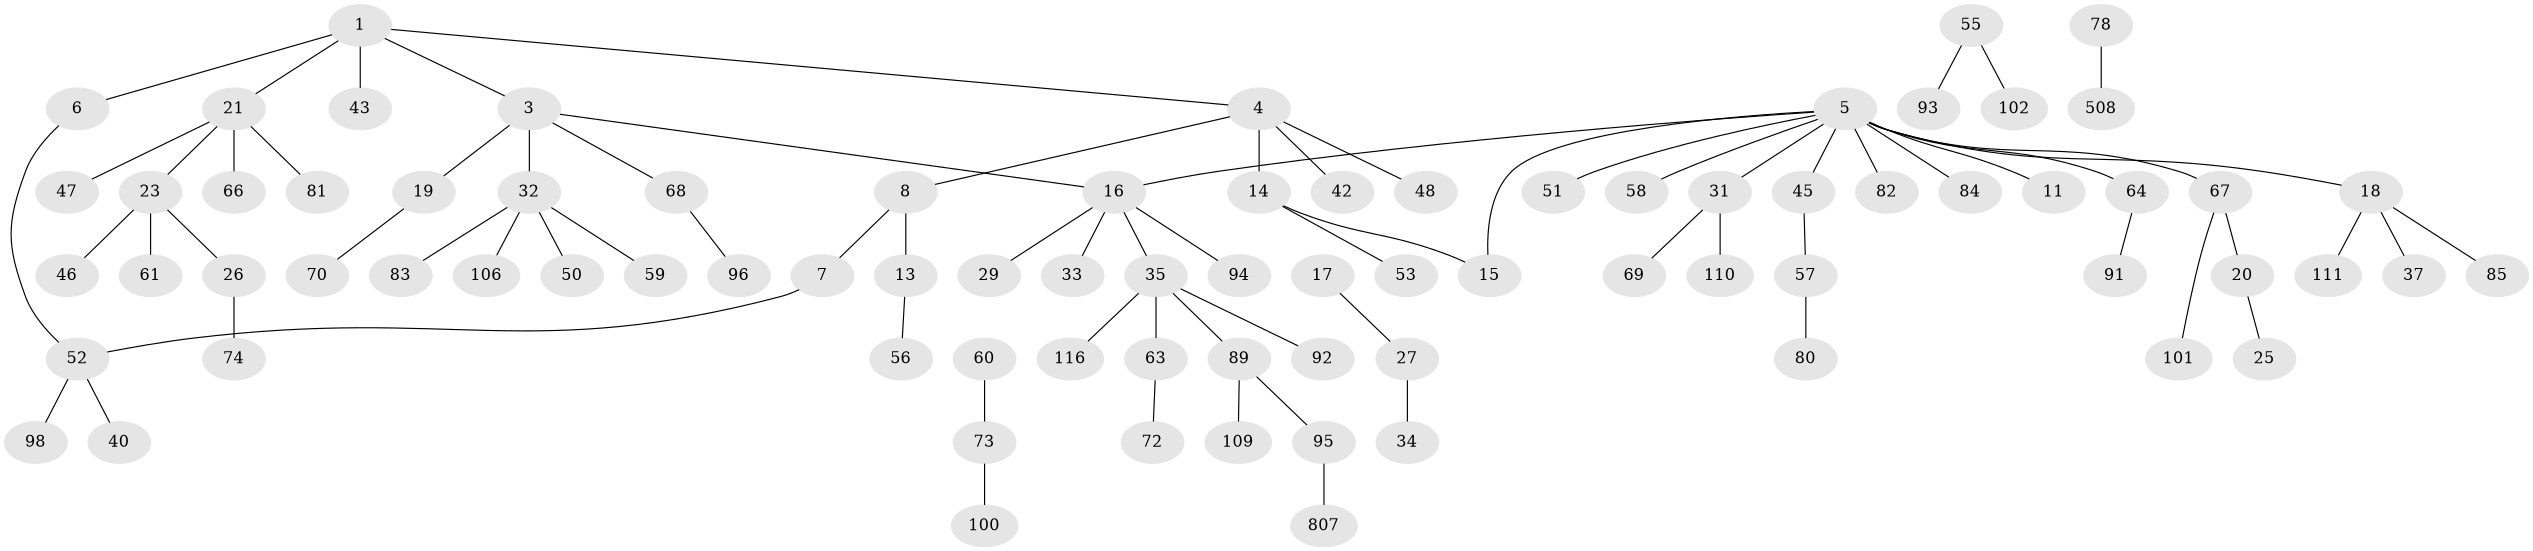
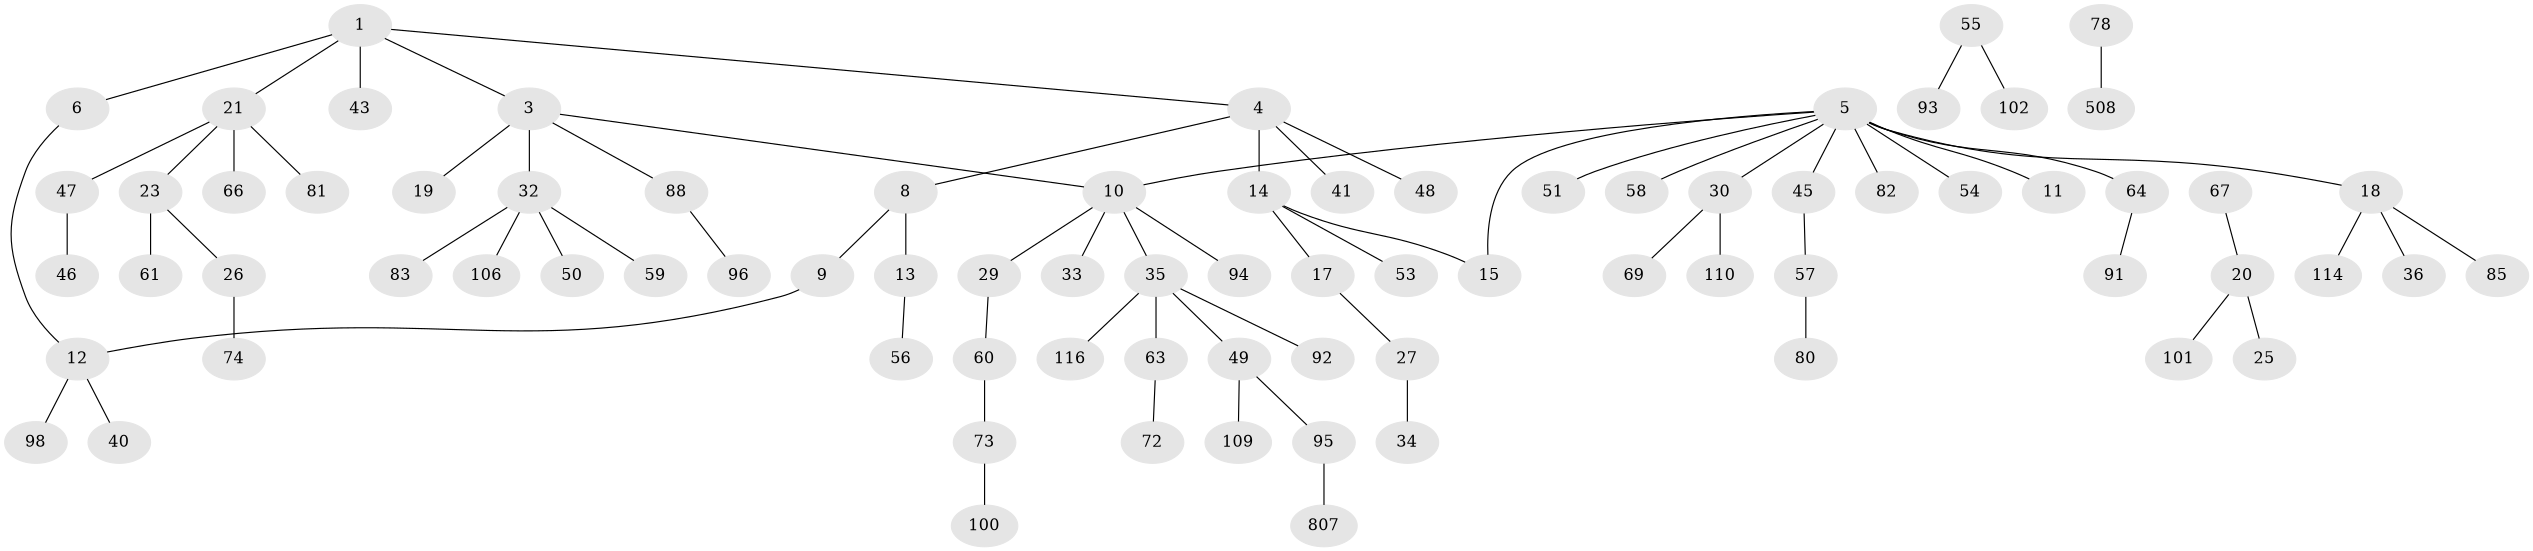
edge "5" -- "67": removed
node "68": label "68" -> "88"
node "16": label "16" -> "10"
node "42": label "42" -> "41"
node "31": label "31" -> "30"
node "84": label "84" -> "54"
edge "23" -- "46": now "47" -- "46"
edge "14" -- "17": added
edge "67" -- "101": now "20" -- "101"
node "70": removed
node "7": label "7" -> "9"
node "111": label "111" -> "114"
node "37": label "37" -> "36"
edge "29" -- "60": added
node "52": label "52" -> "12"
node "89": label "89" -> "49"
